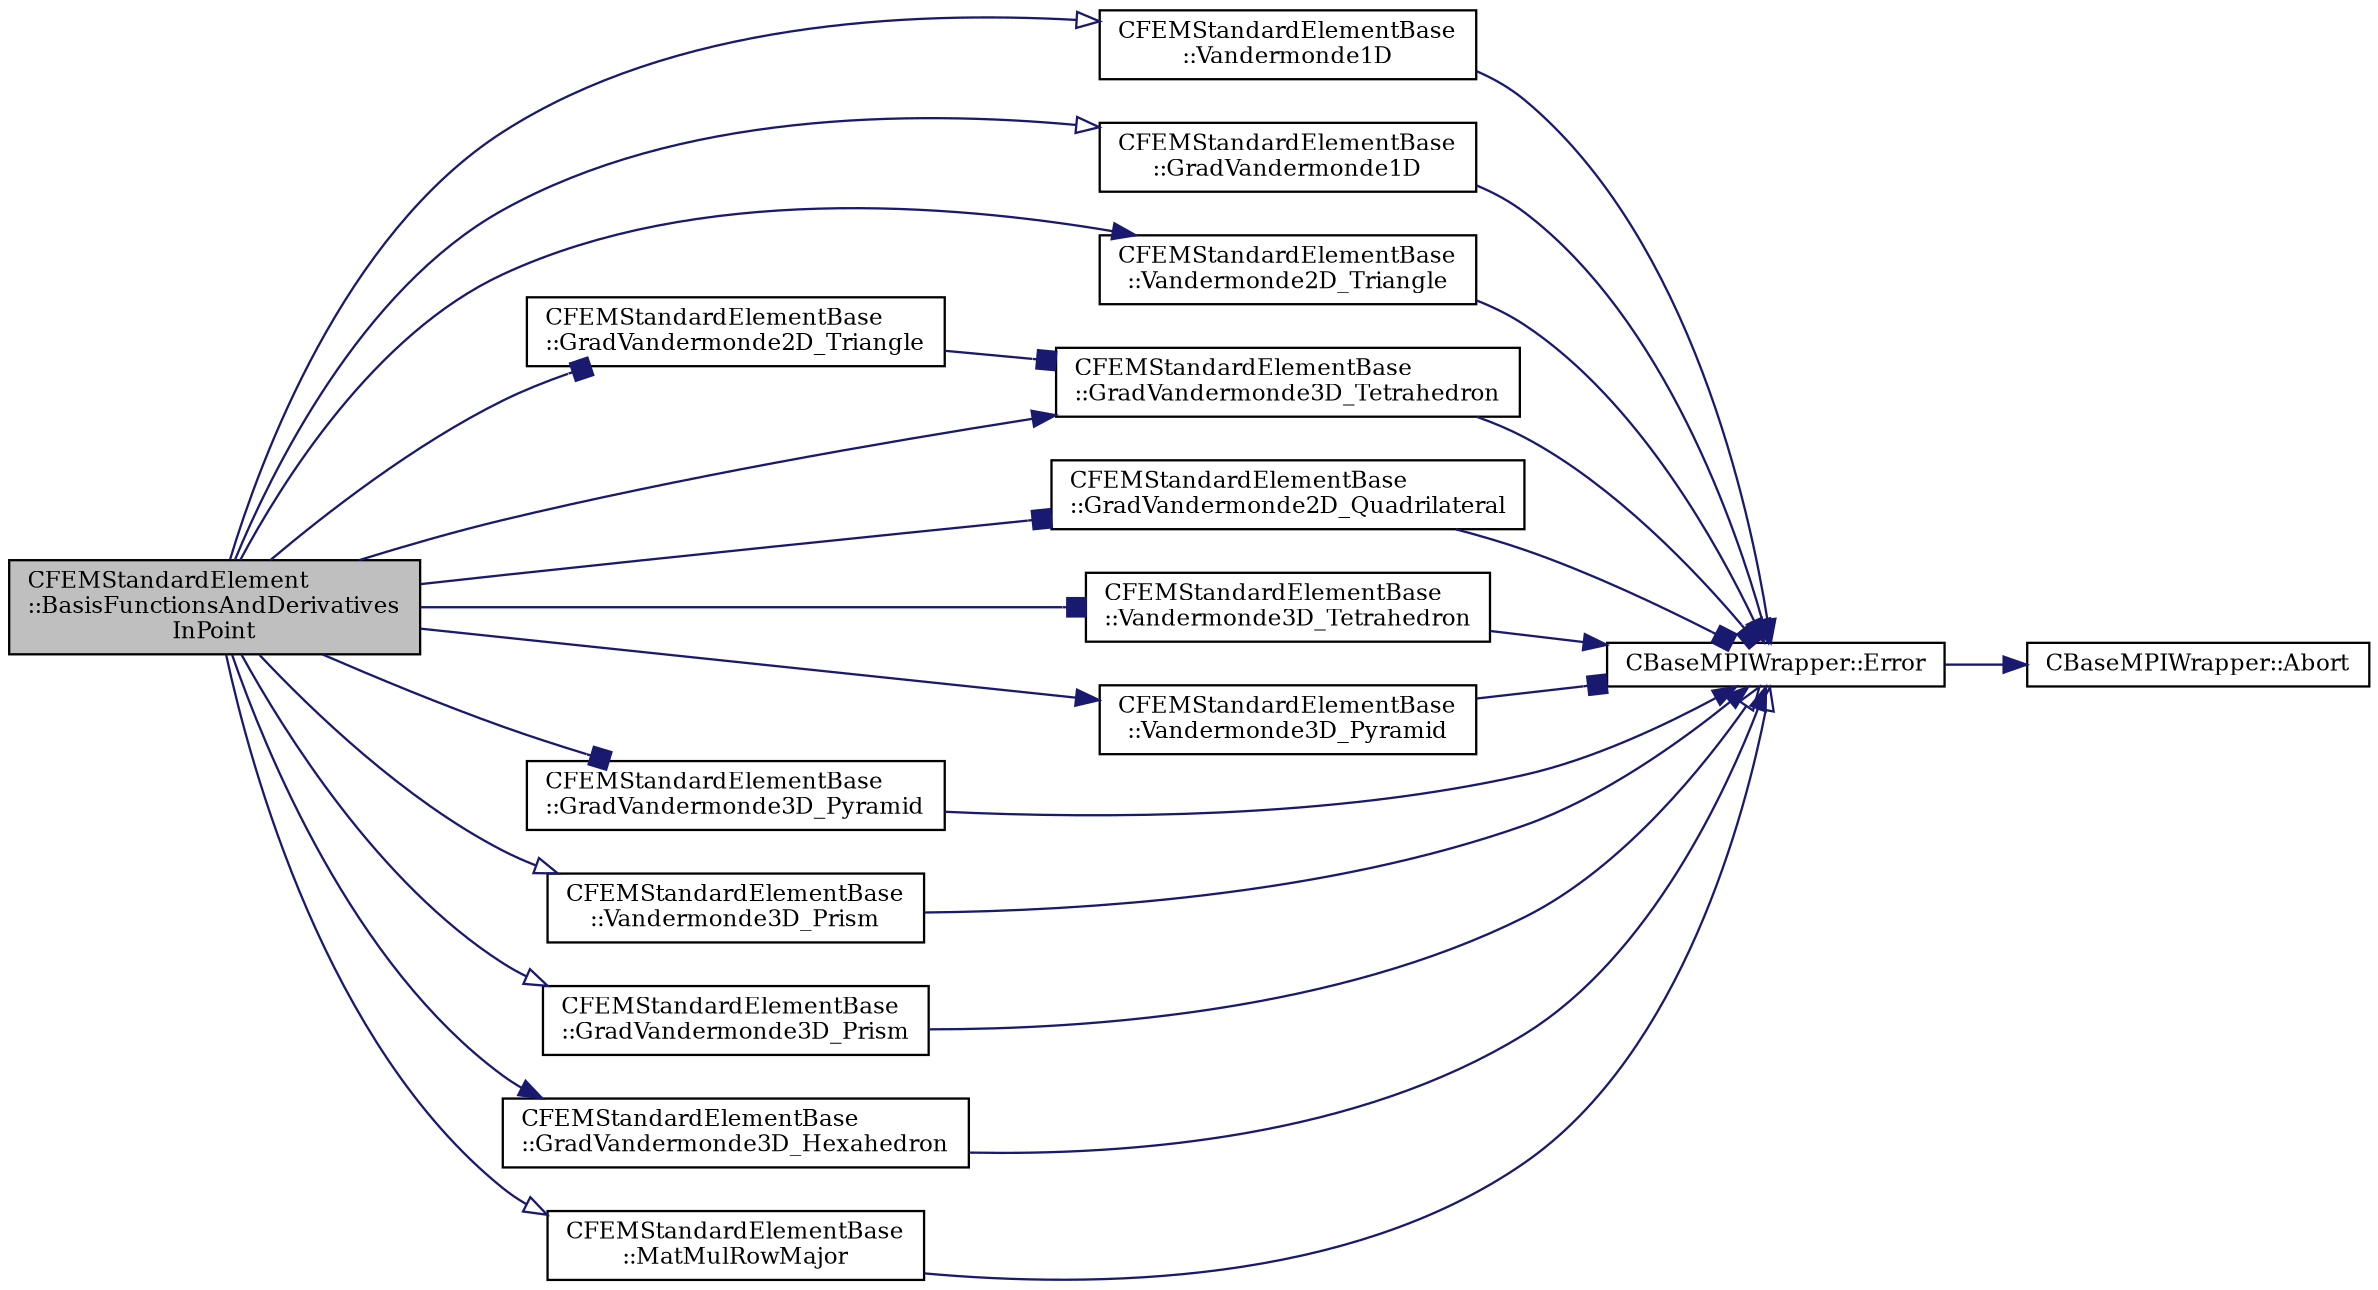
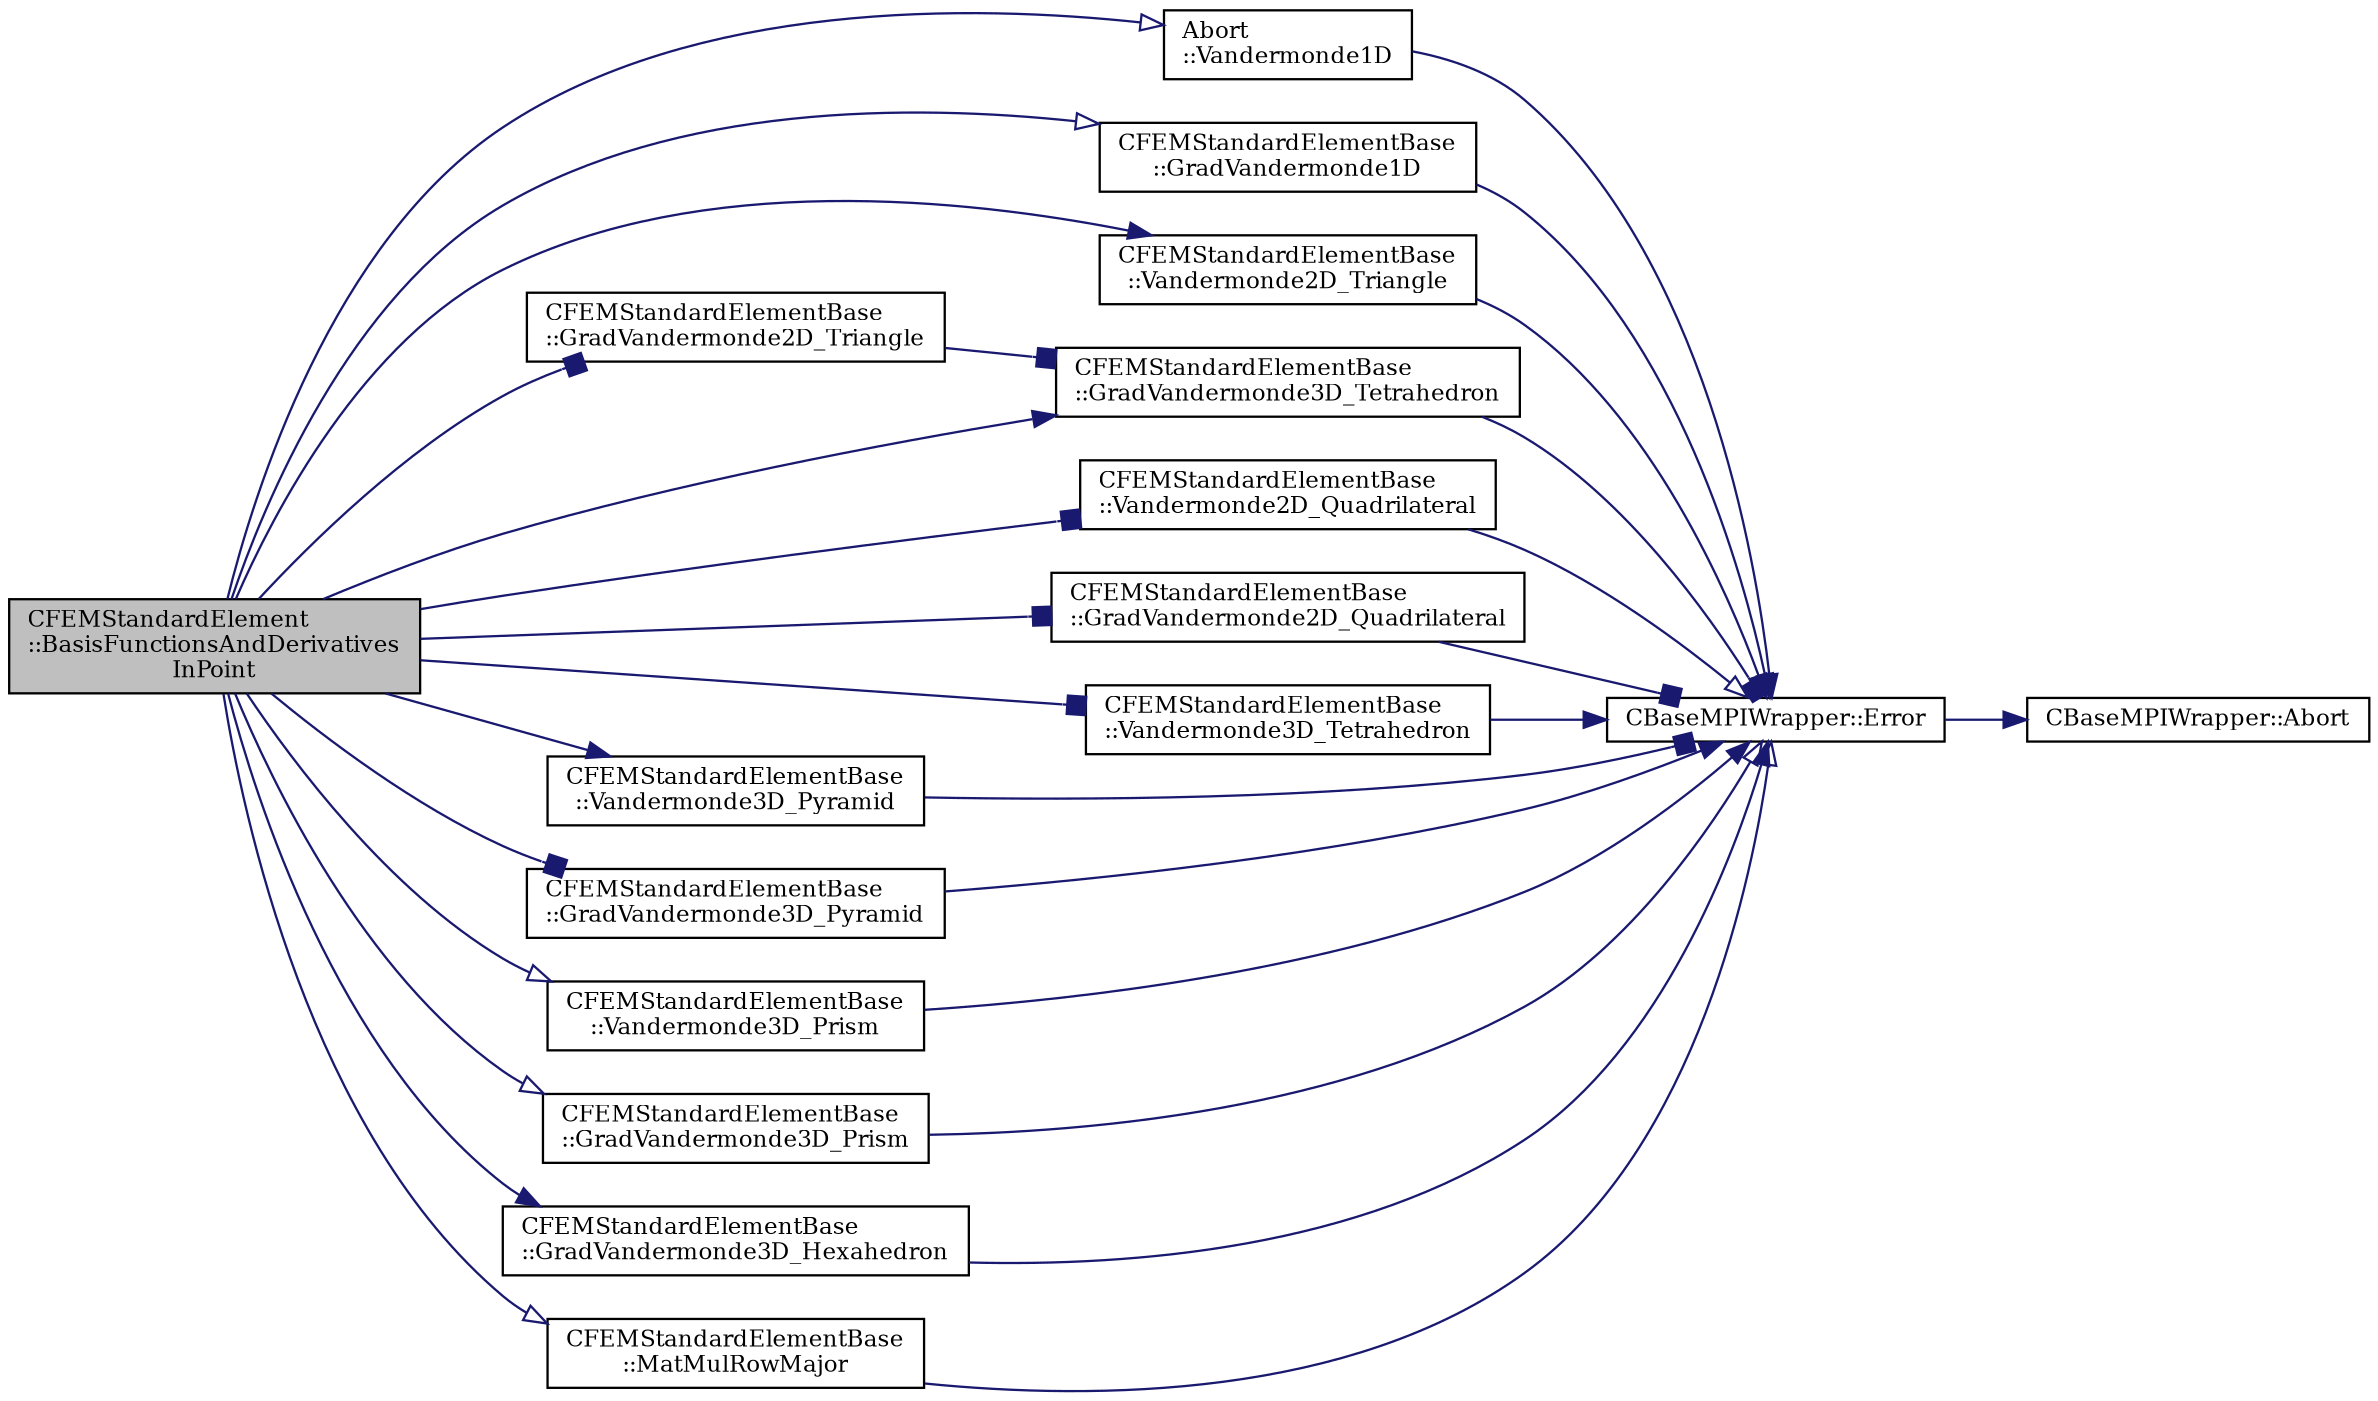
node "CFEMStandardElementBase ::Vandermonde1D": label "CFEMStandardElementBase ::Vandermonde1D" -> "Abort ::Vandermonde1D"
node "CFEMStandardElementBase ::Vandermonde2D_Quadrilateral": added
